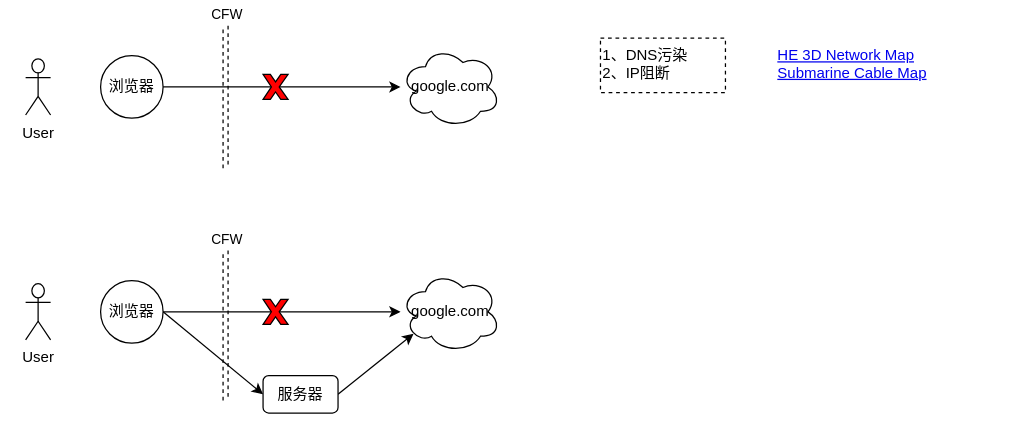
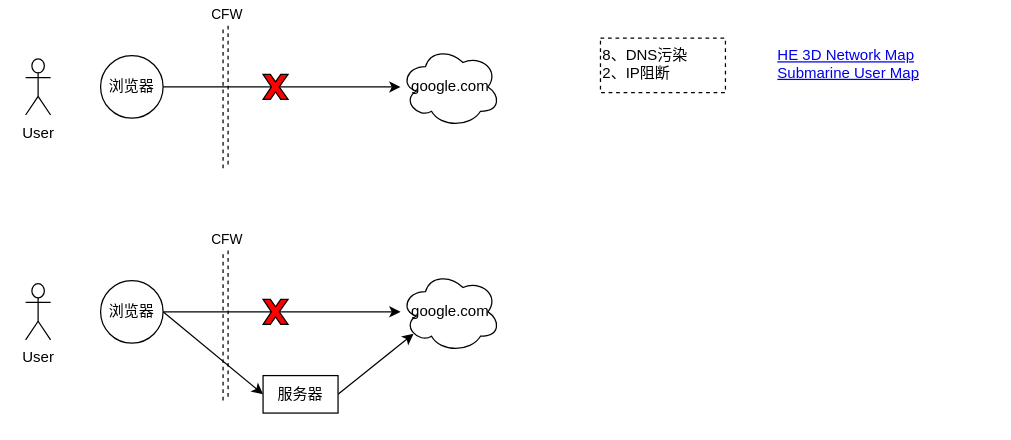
node "1、DNS污染 2、IP阻断": label "1、DNS污染 2、IP阻断" -> "8、DNS污染 2、IP阻断"
node "HE 3D Network Map Submarine Cable Map": label "HE 3D Network Map Submarine Cable Map" -> "HE 3D Network Map Submarine User Map"
node "服务器": shape rounded rectangle -> rectangle
